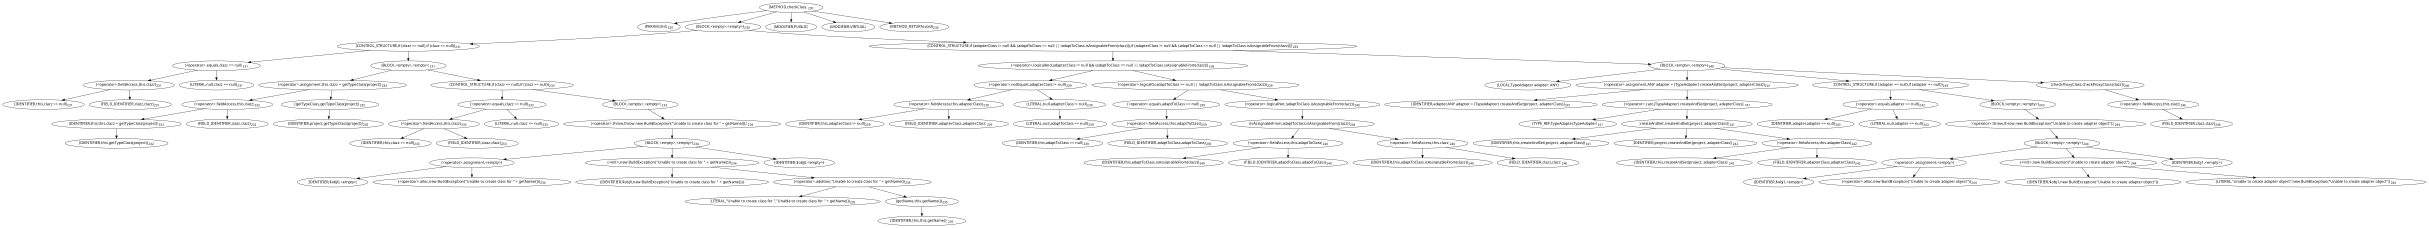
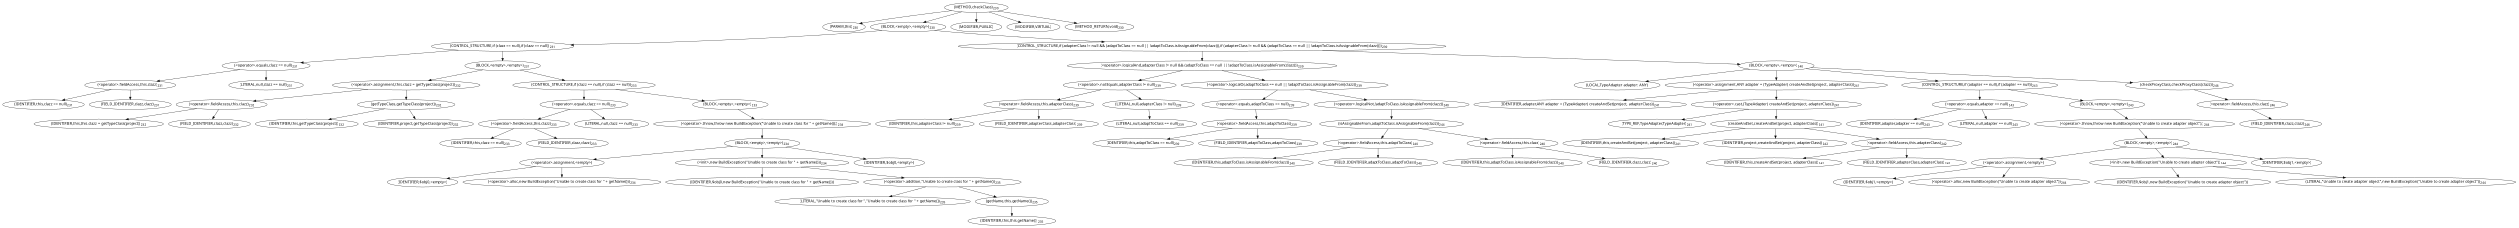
edge "(IDENTIFIER,this,this.clazz = getTypeClass(project))" -> "(IDENTIFIER,this,getTypeClass(project))": now "(getTypeClass,getTypeClass(project))" -> "(IDENTIFIER,this,getTypeClass(project))"
